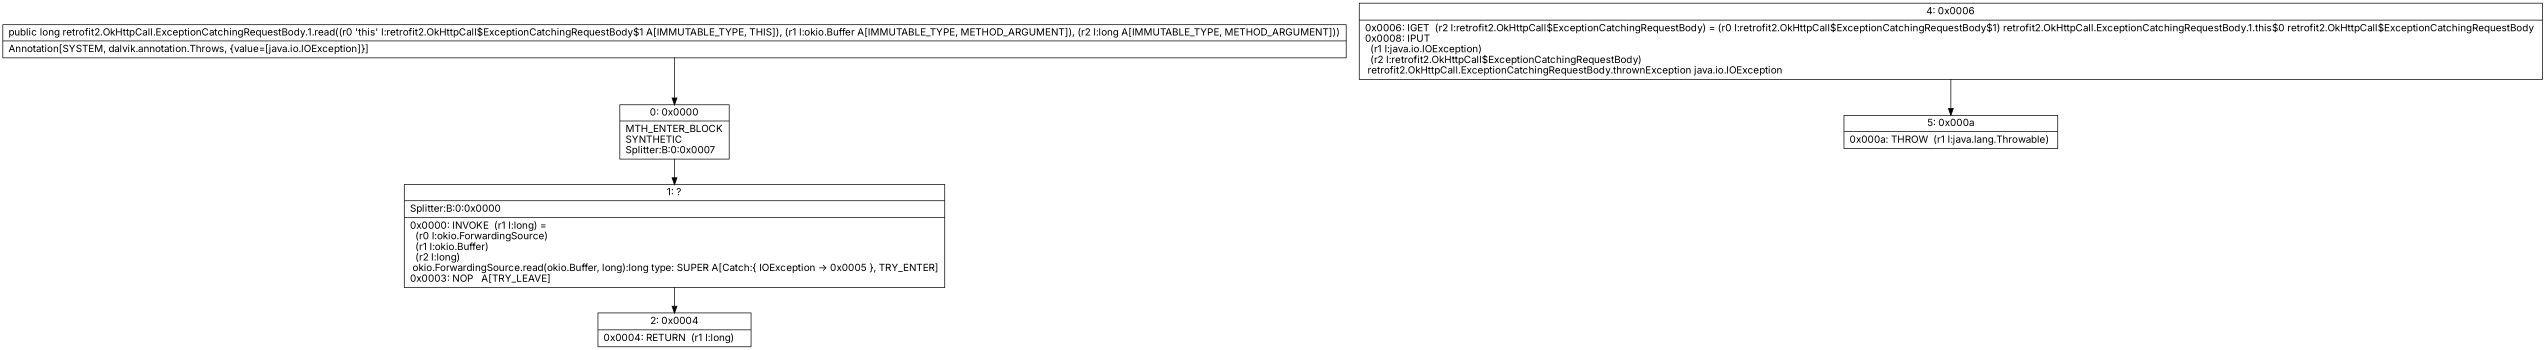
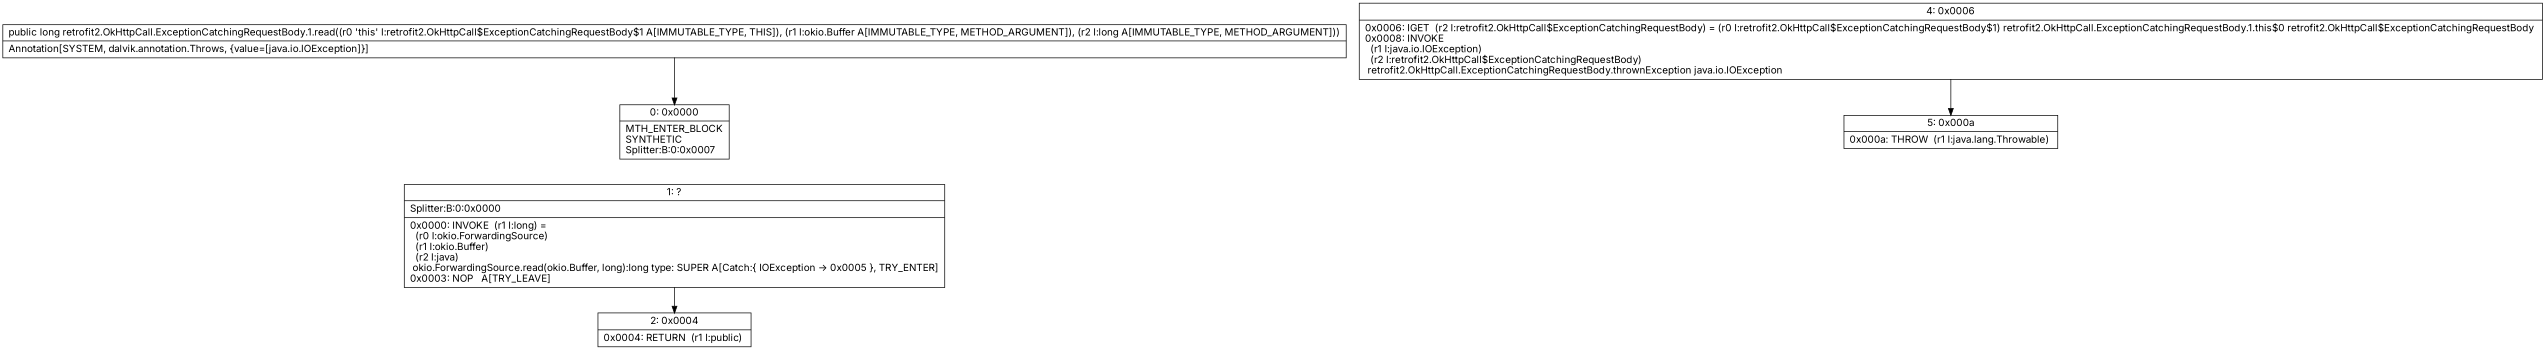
node "4: 0x0006": text "0x0008: IPUT" -> "0x0008: INVOKE"
edge "0: 0x0000" -> "1: ?": removed
node "1: ?": text "(r2 I:long)" -> "(r2 I:java)"
node "2: 0x0004": text "0x0004: RETURN  (r1 I:long)" -> "0x0004: RETURN  (r1 I:public)"
